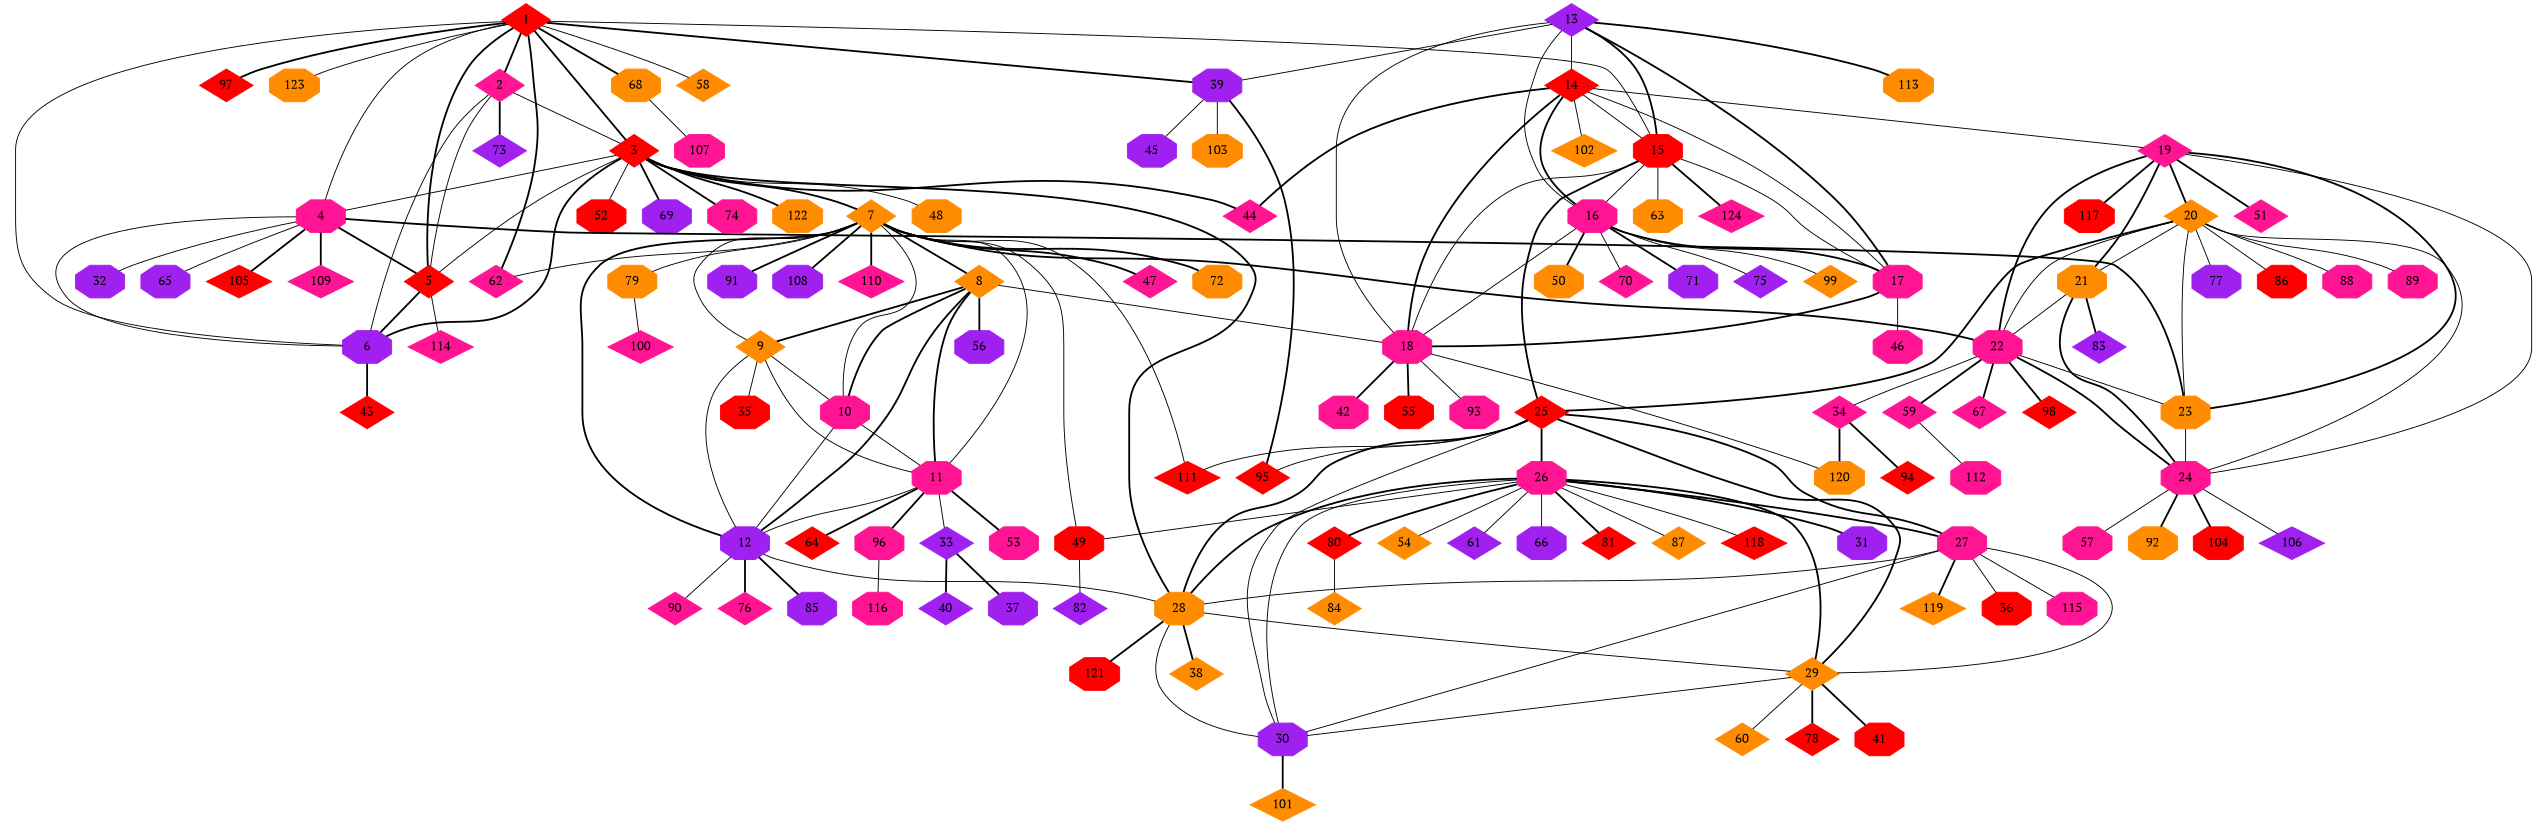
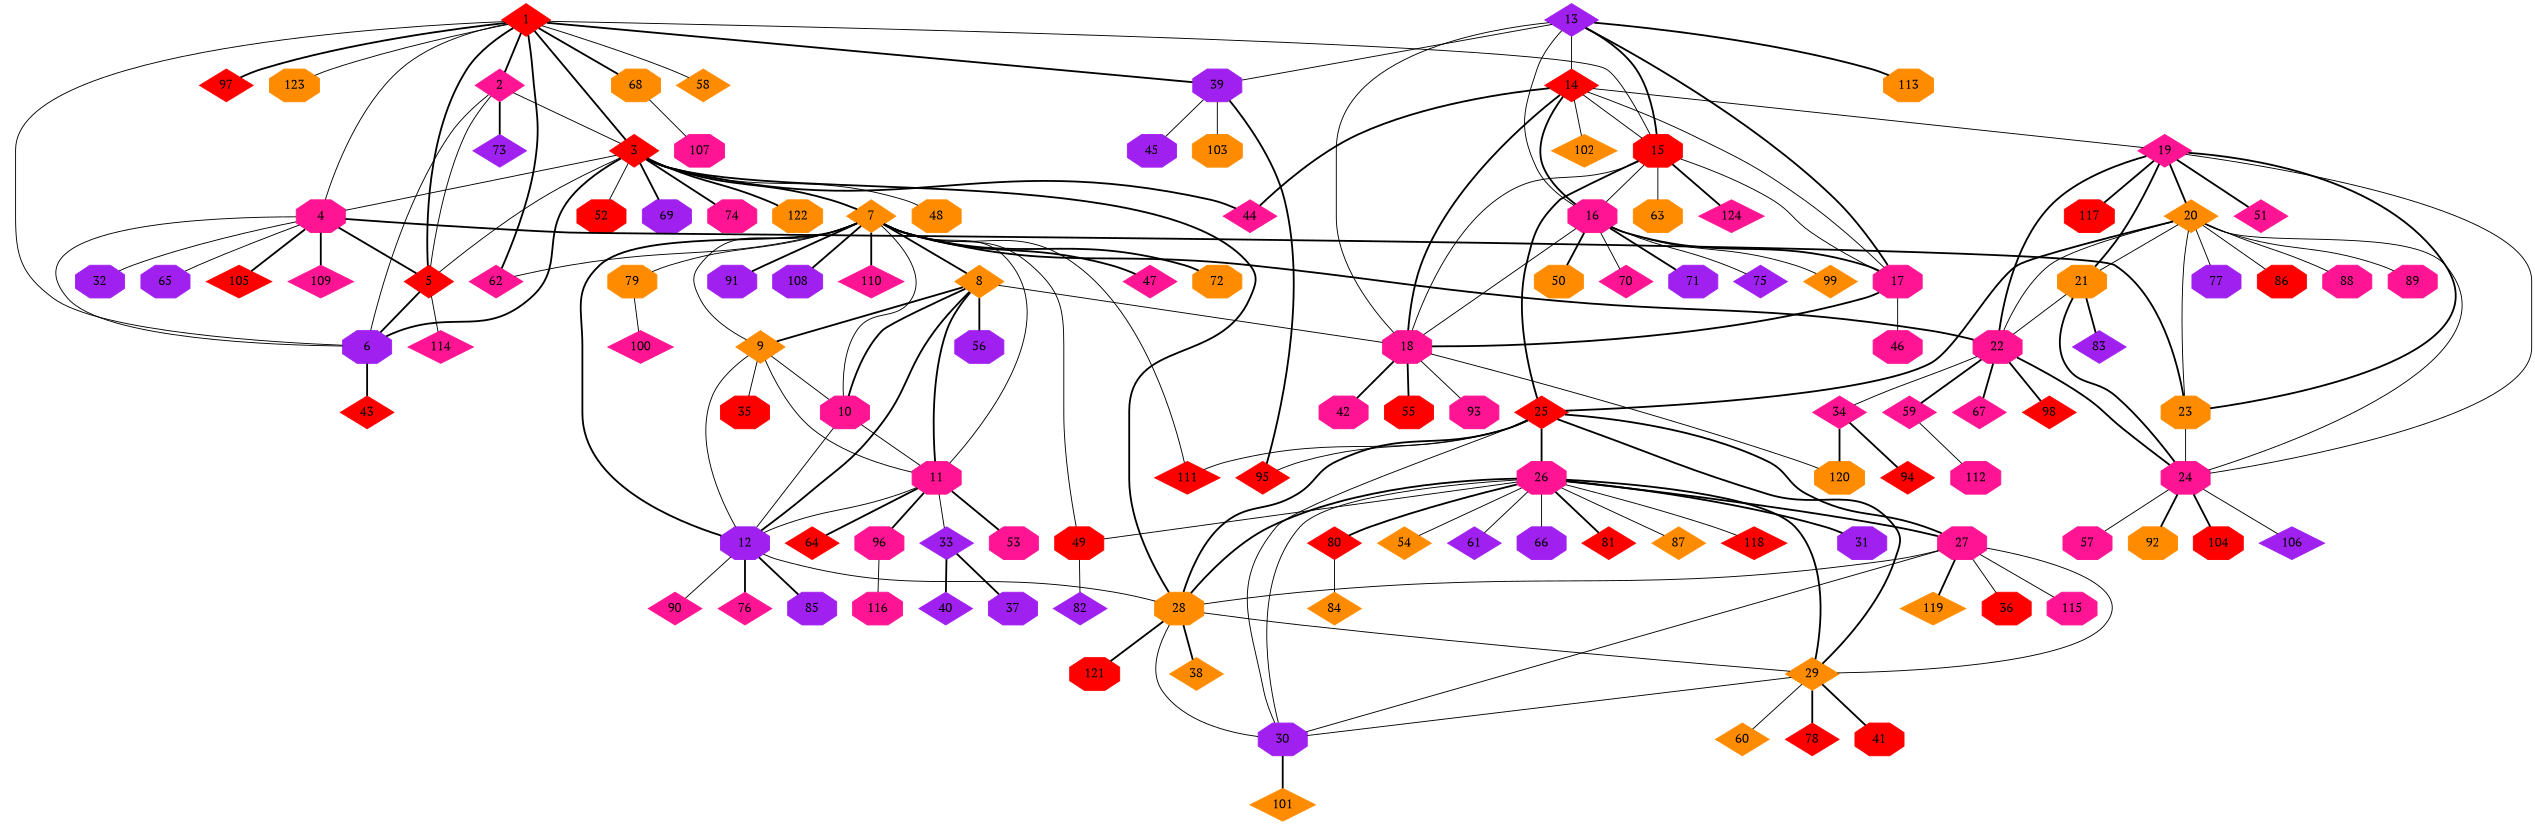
edge "22" -- "23": removed
